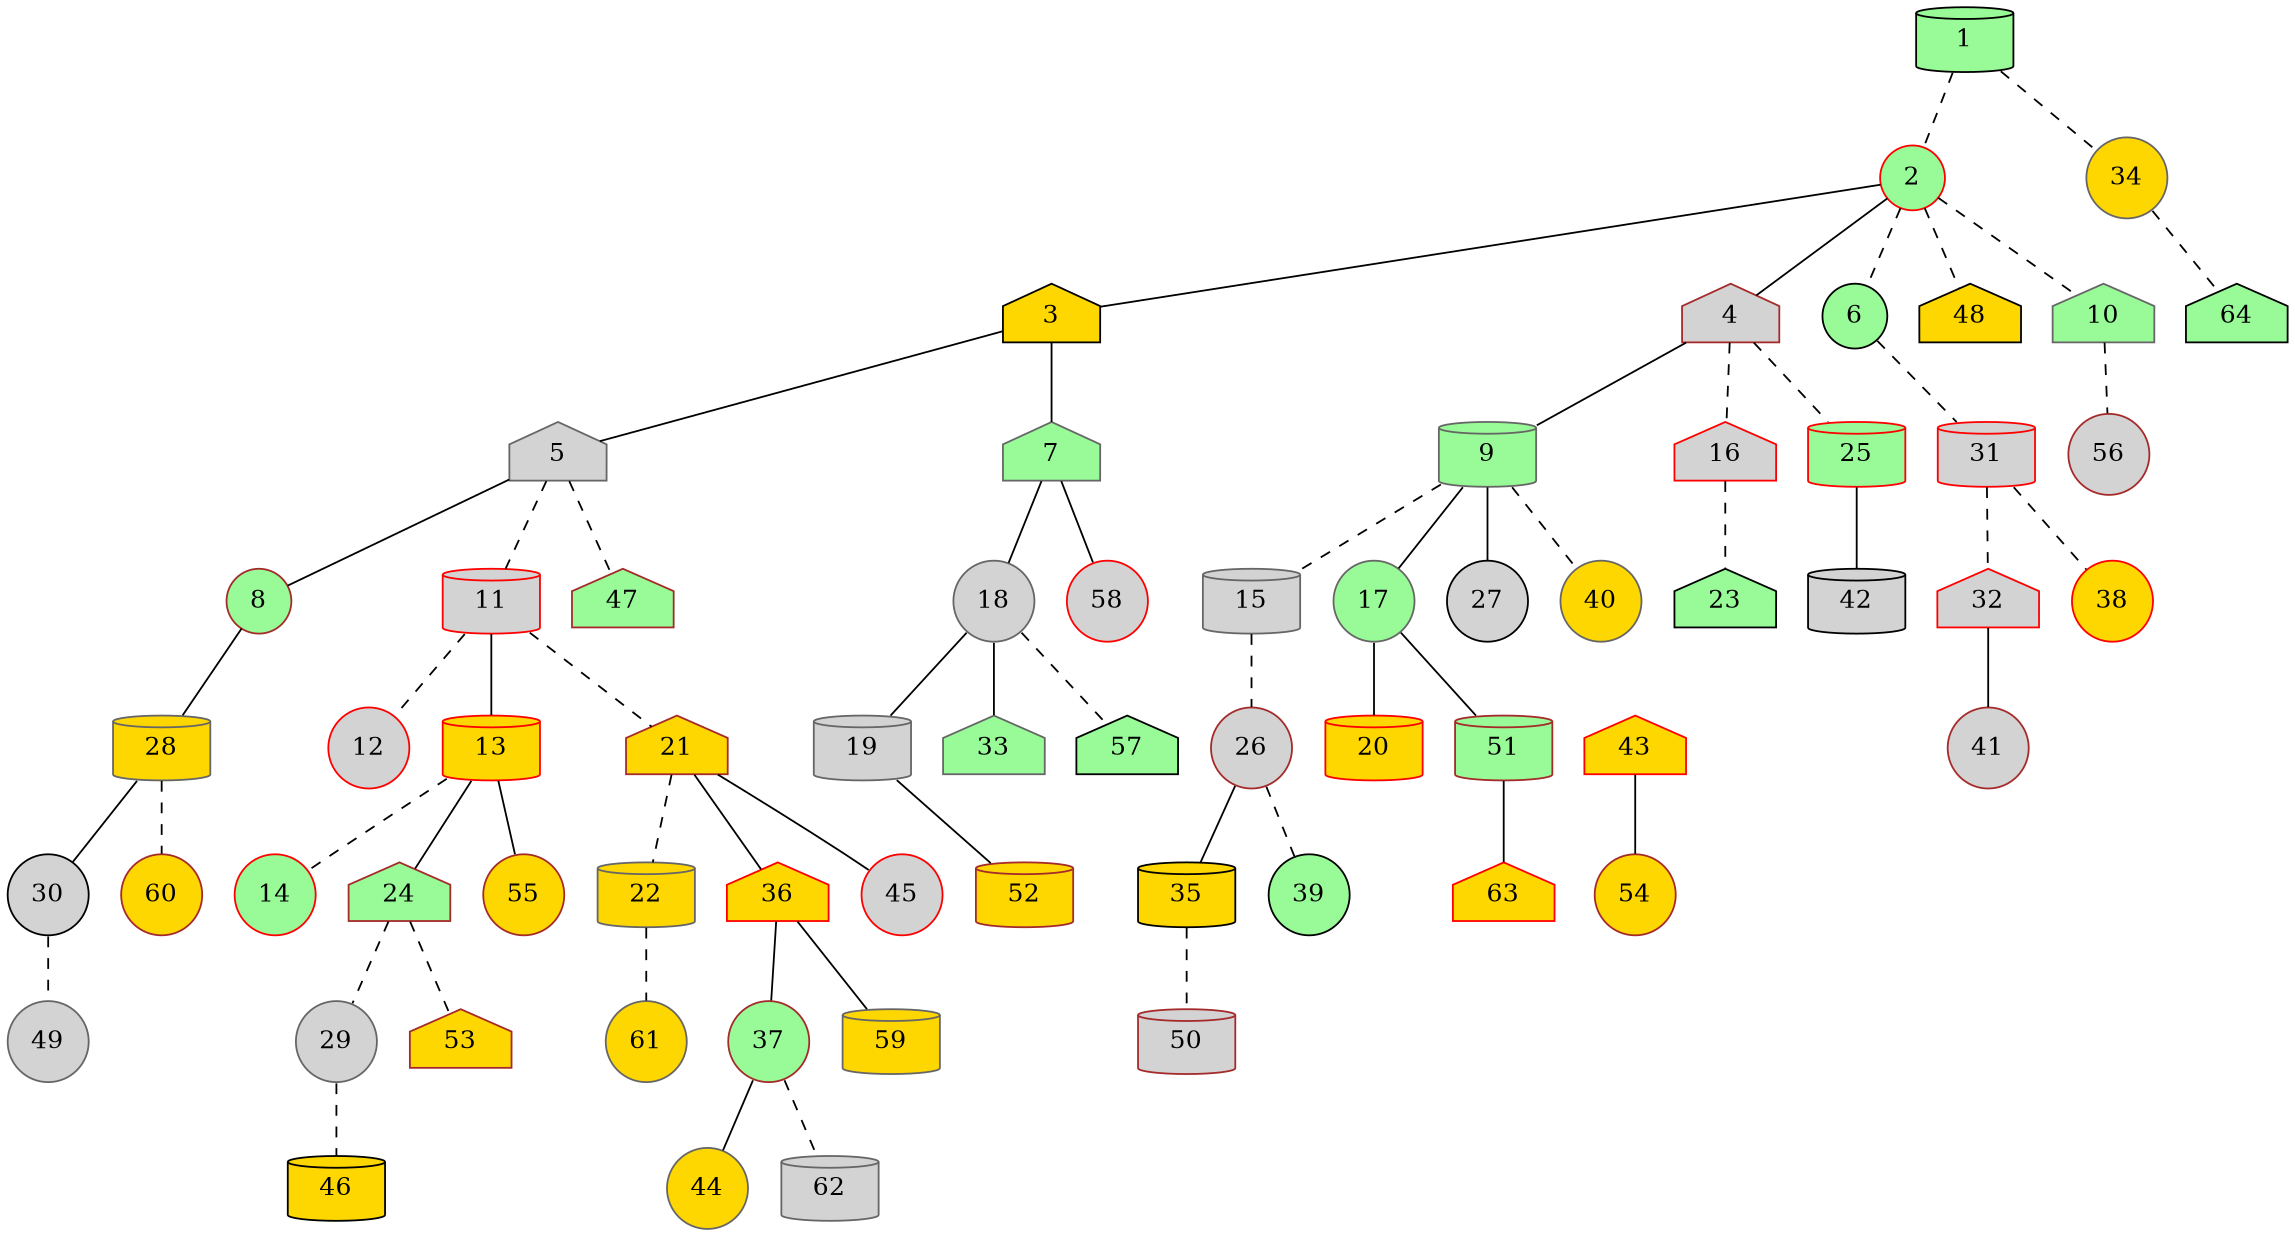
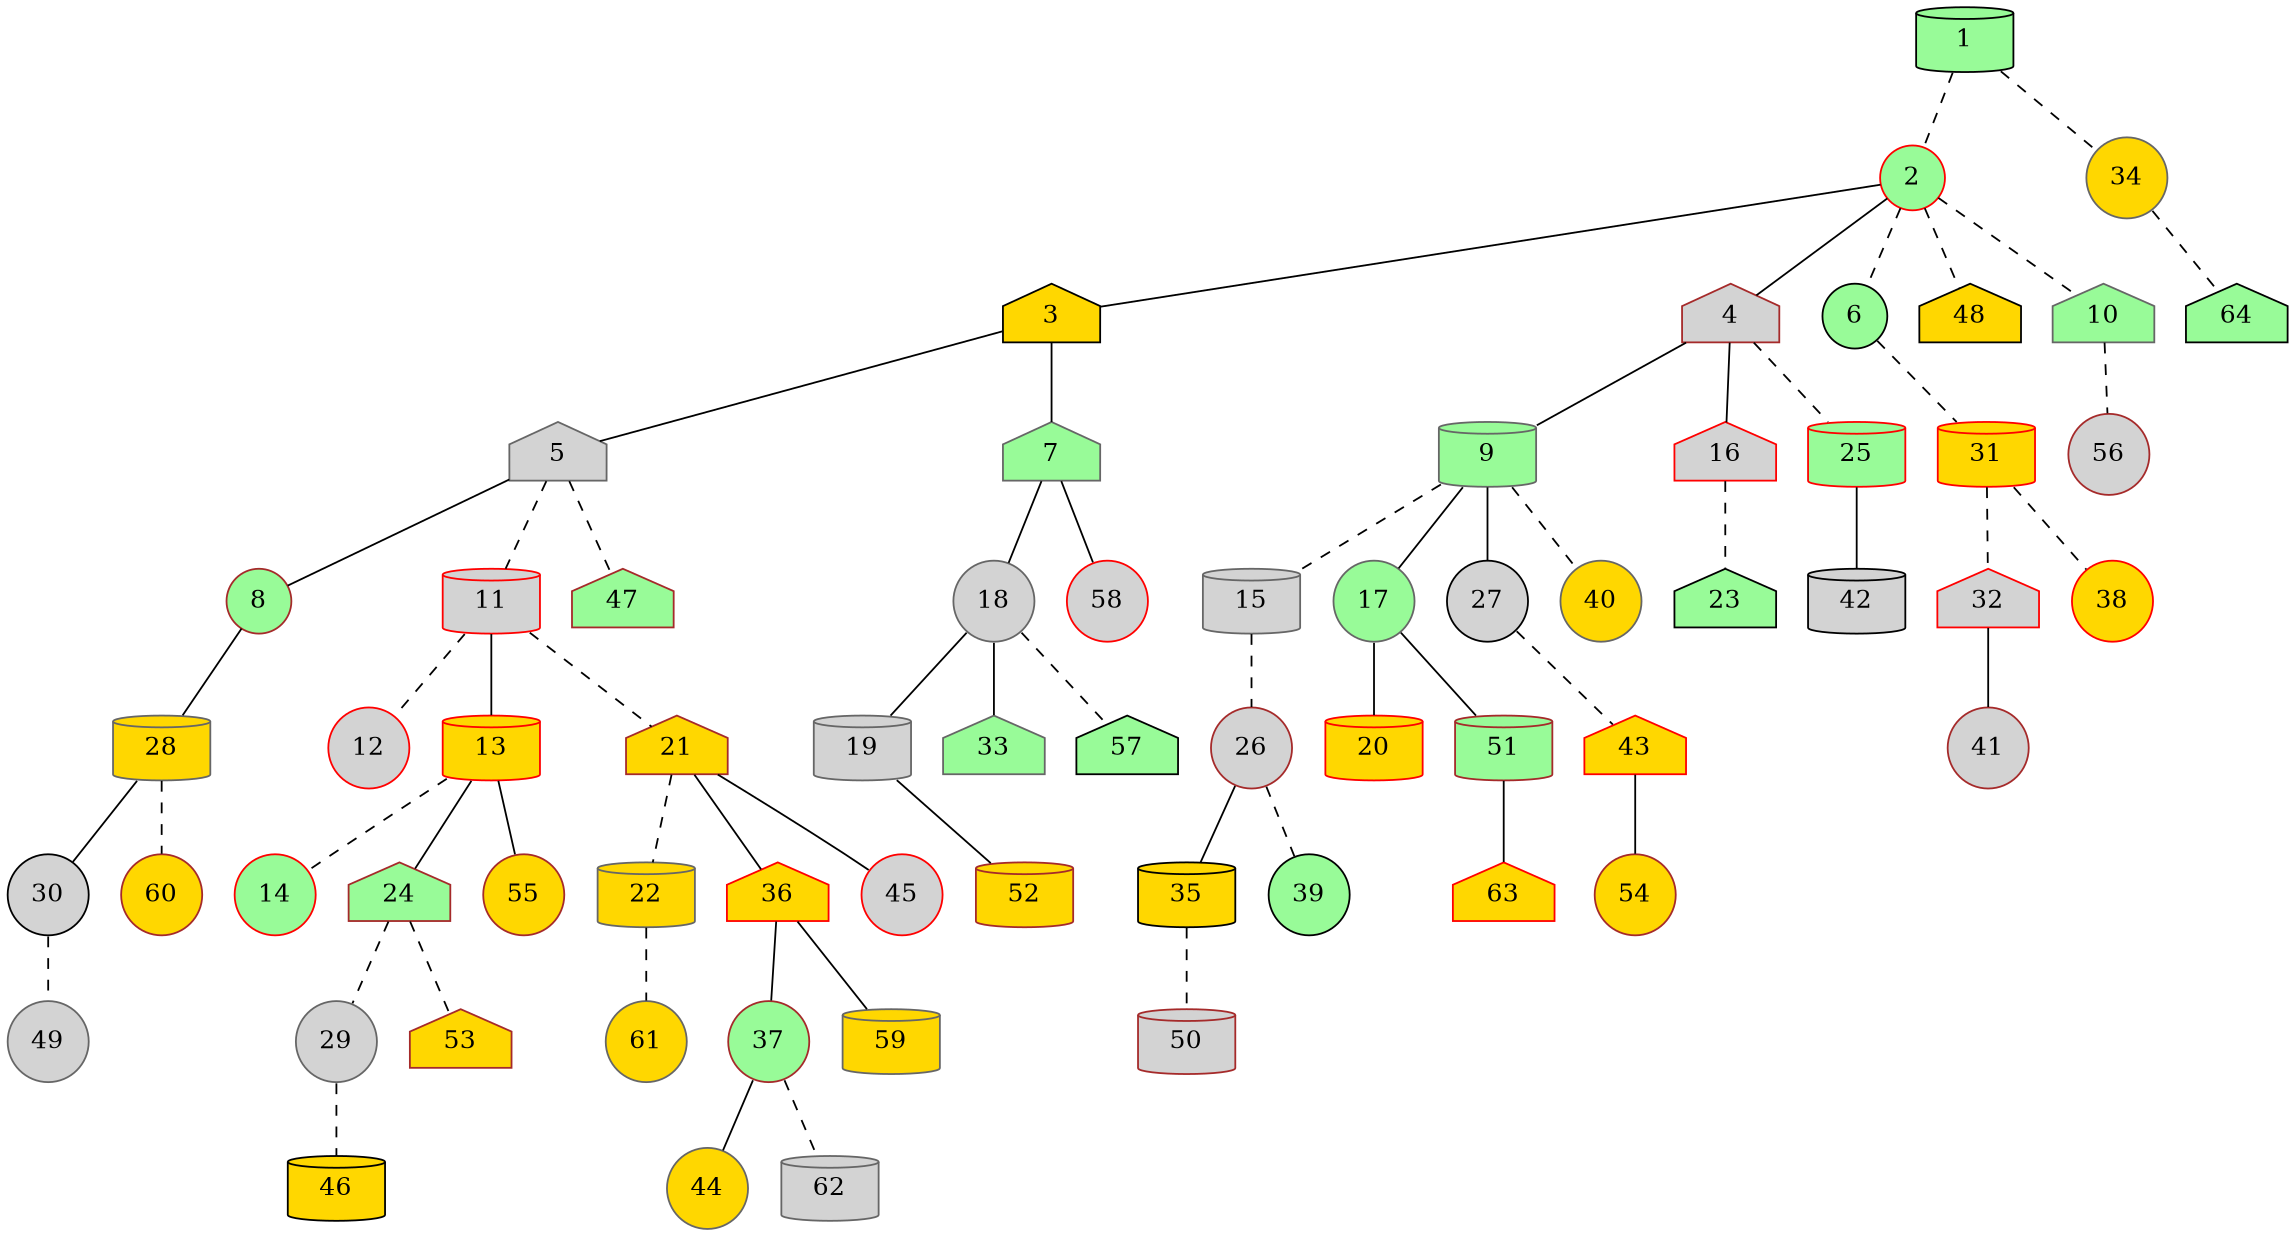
edge "4" -- "16": style dashed -> solid
node "31": fillcolor lightgrey -> gold
edge "27" -- "43": added
